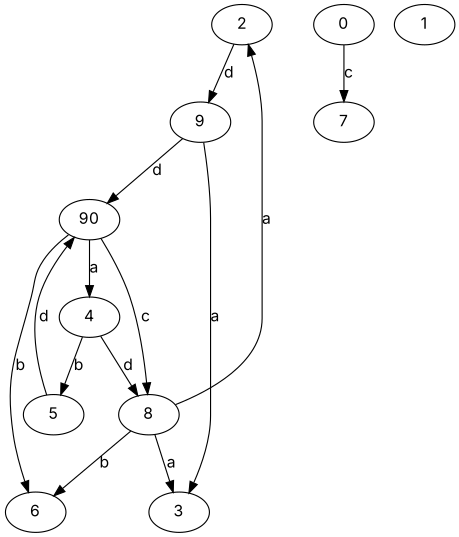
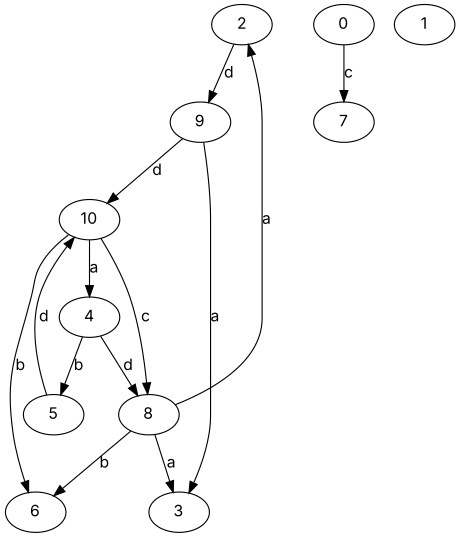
node "90": label "90" -> "10"
